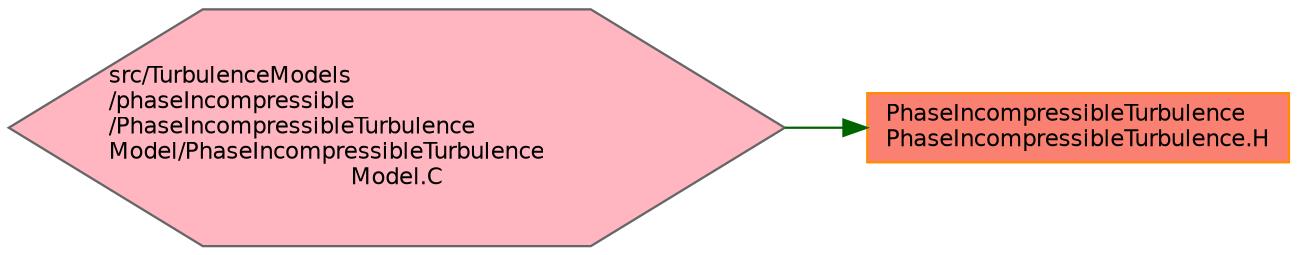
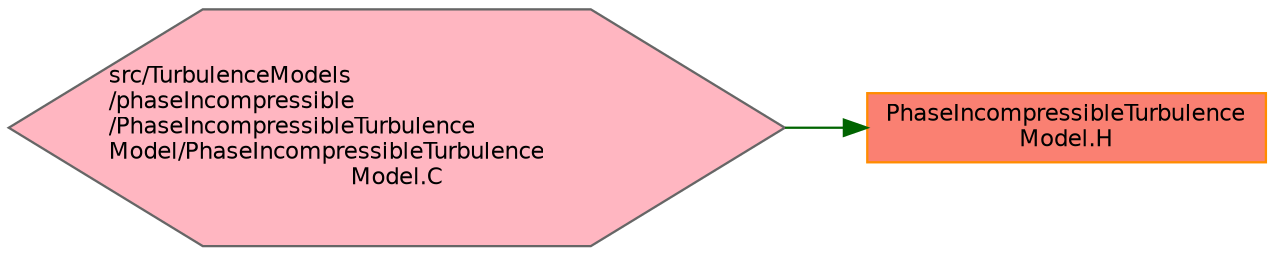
node "PhaseIncompressibleTurbulence PhaseIncompressibleTurbulence.H": label "PhaseIncompressibleTurbulence PhaseIncompressibleTurbulence.H" -> "PhaseIncompressibleTurbulence Model.H"
